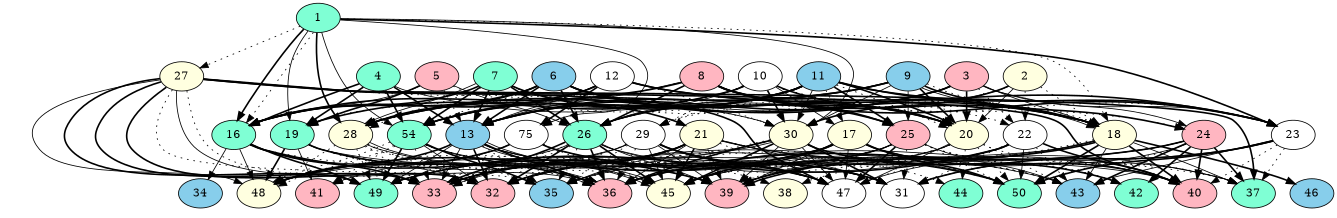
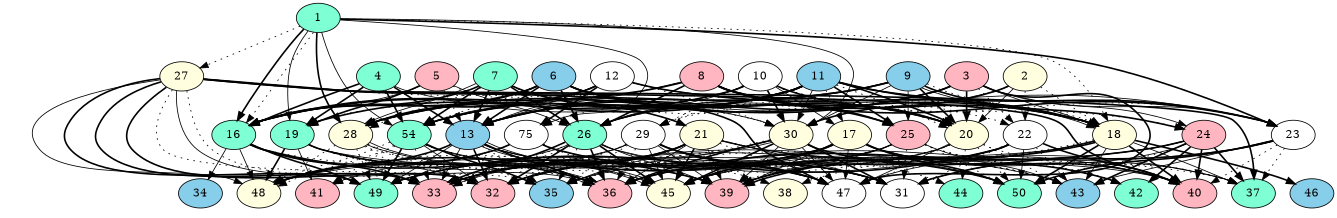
edge "12" -> "23": style bold -> solid
edge "11" -> "16": added
edge "25" -> "47": now "3" -> "47"
